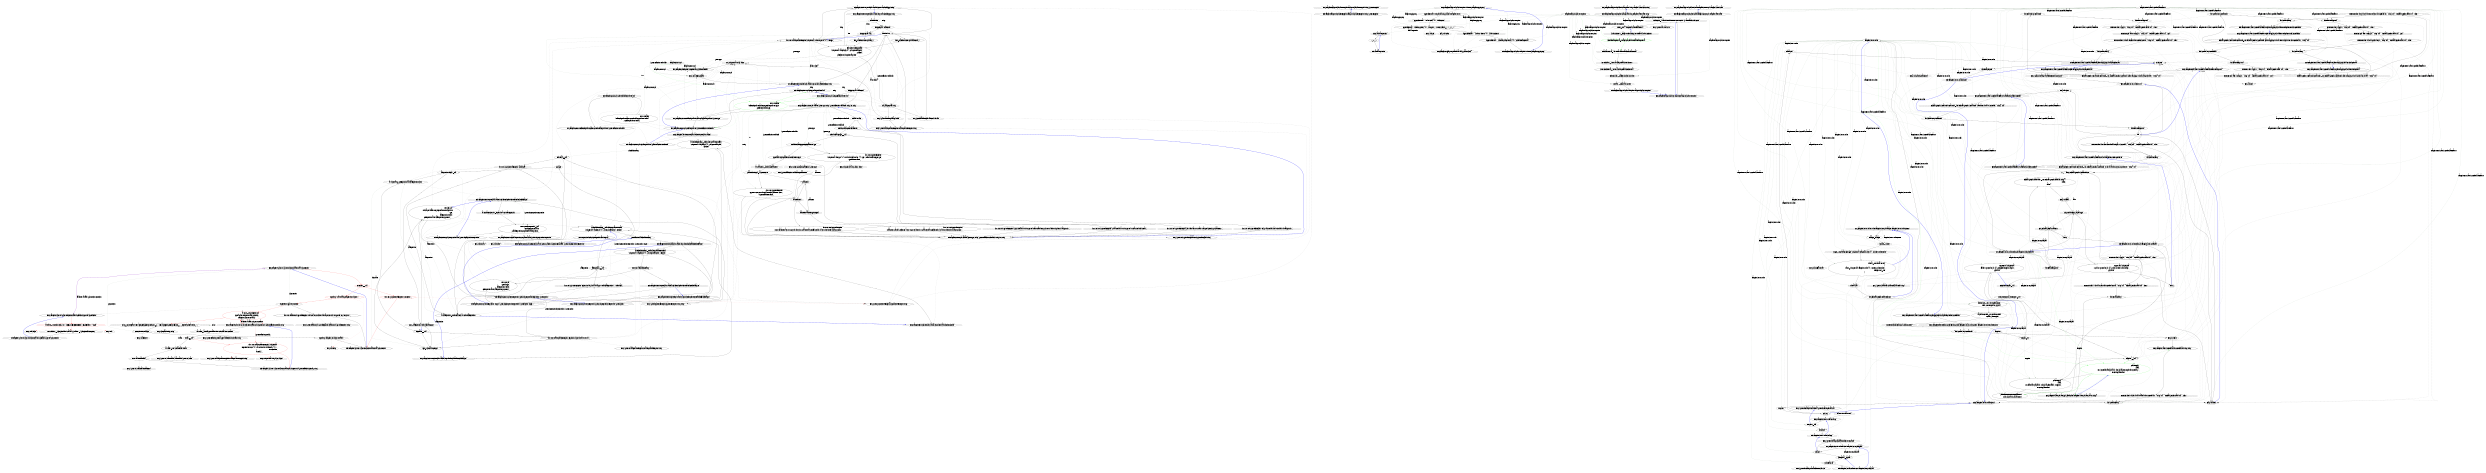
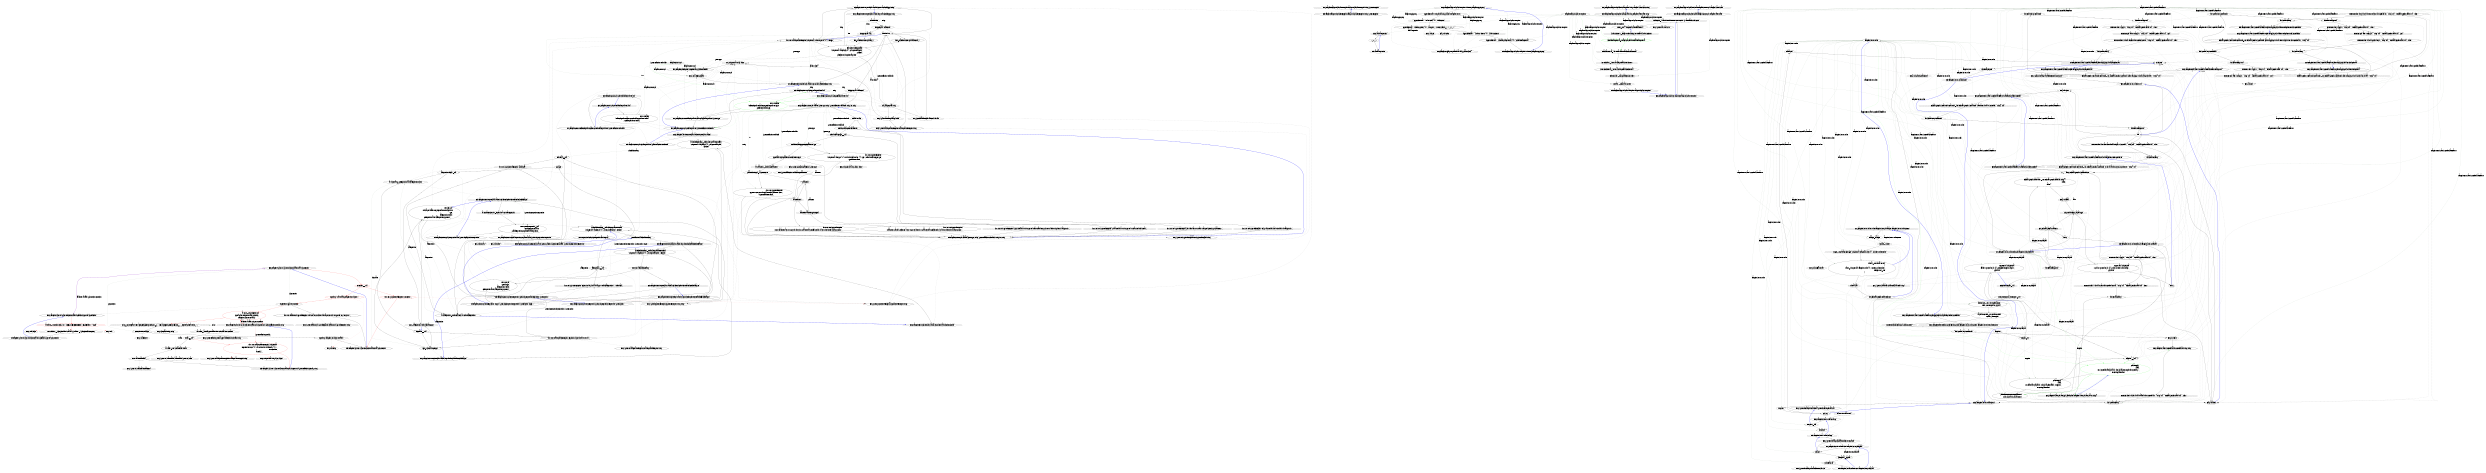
node "FilterProvider = JobFilterProviders.Providers": label "FilterProvider = JobFilterProviders.Providers" -> "FilterProvider = IsAssignableFrom.Providers"
node "Entry Hangfire.Common.Job.GetMethodFilterAttributes(bool)": added
